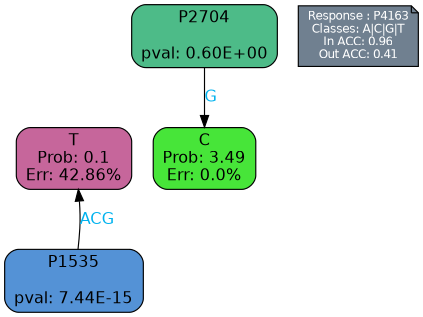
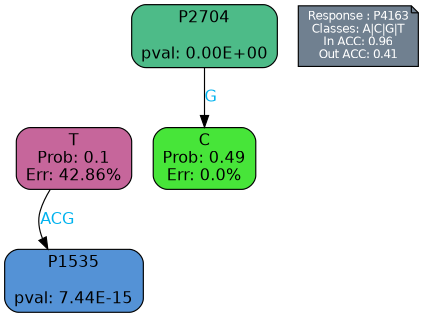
node "P2704 pval: 0.60E+00": label "P2704 pval: 0.60E+00" -> "P2704 pval: 0.00E+00"
node "C Prob: 3.49 Err: 0.0%": label "C Prob: 3.49 Err: 0.0%" -> "C Prob: 0.49 Err: 0.0%"
edge "P1535 pval: 7.44E-15" -> "T Prob: 0.1 Err: 42.86%": reversed
